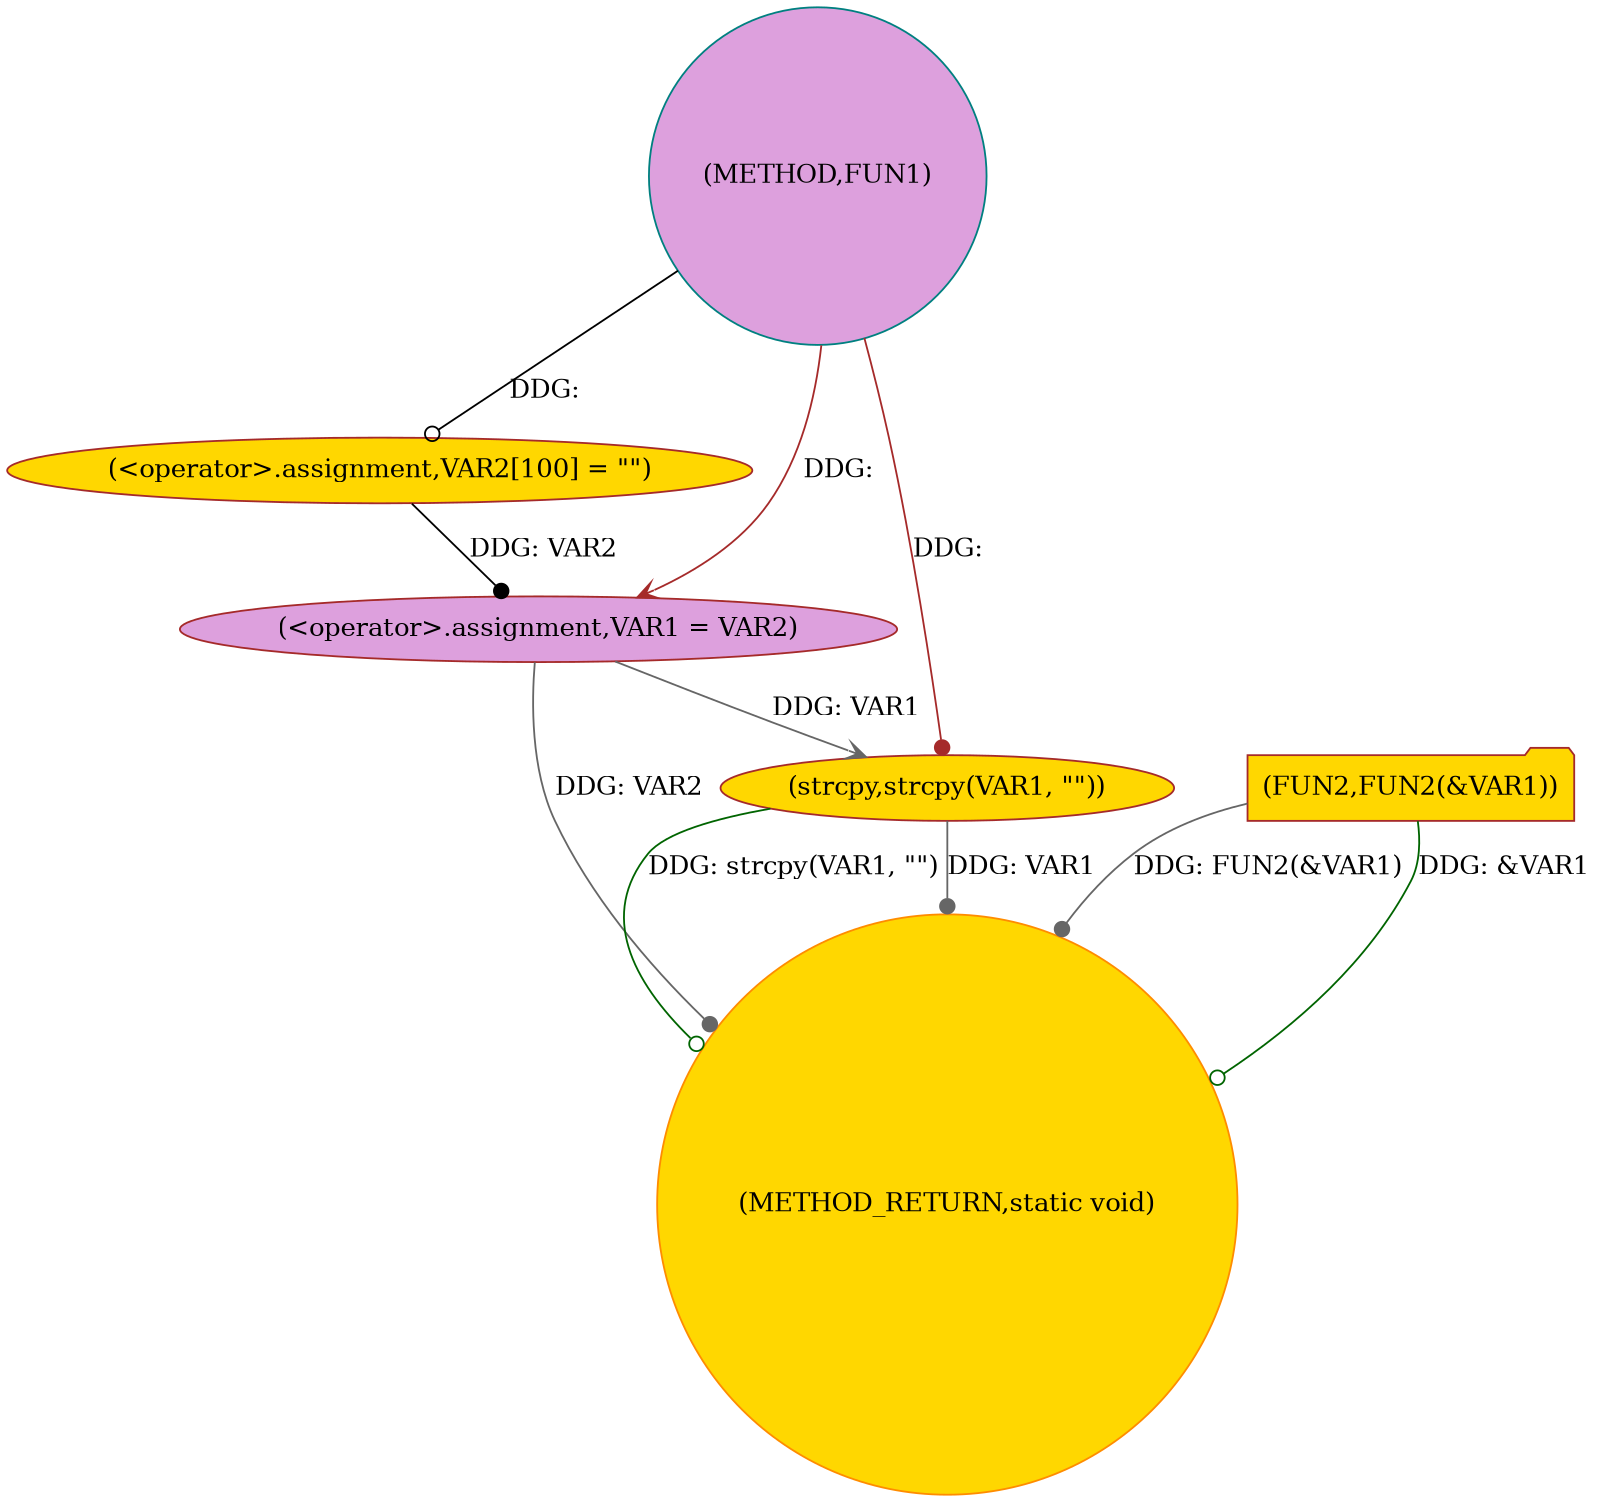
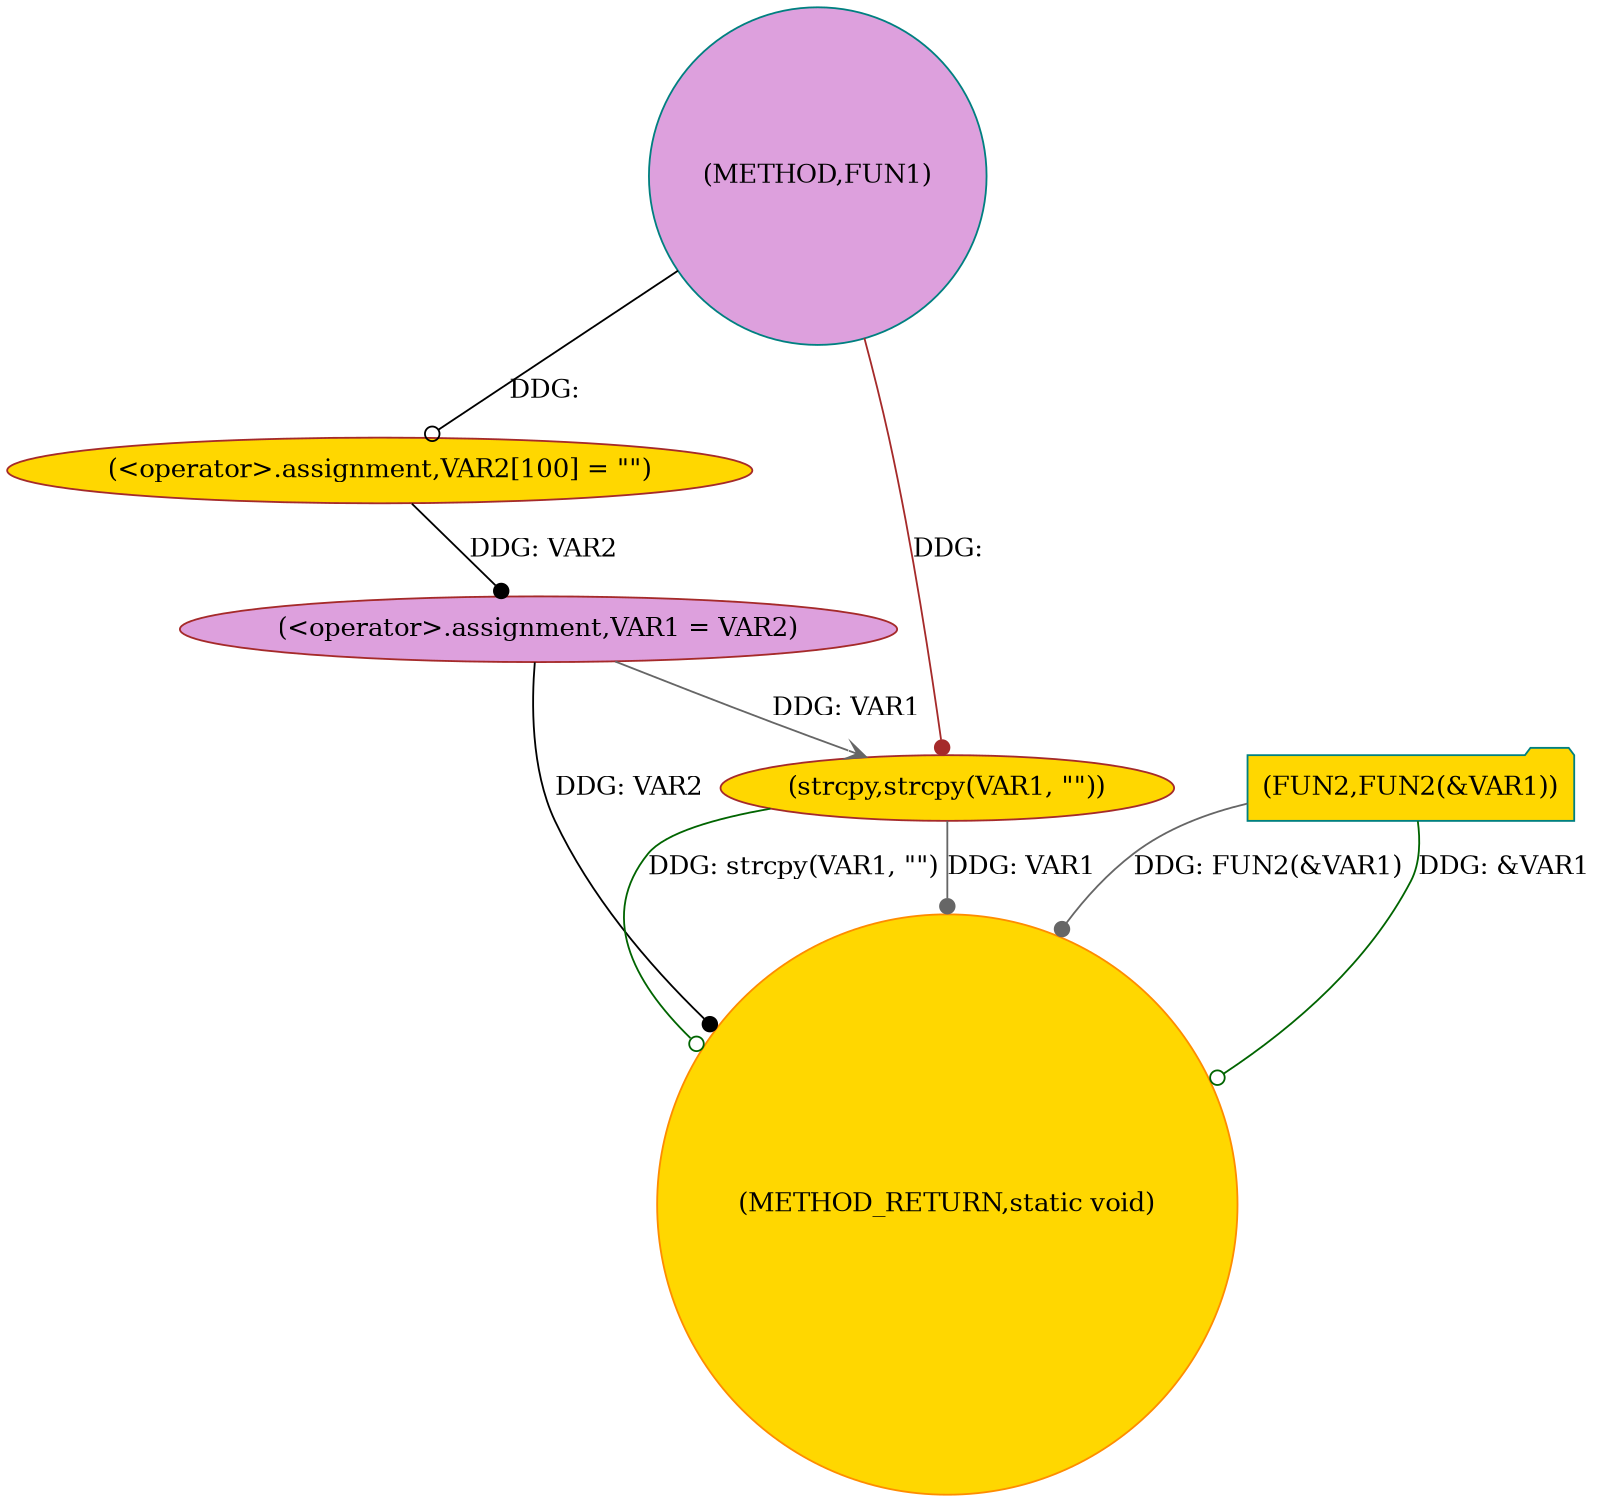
edge "(METHOD,FUN1)" -> "(<operator>.assignment,VAR1 = VAR2)": removed, label "DDG:"
node "(FUN2,FUN2(&VAR1))": color brown -> teal
edge "(<operator>.assignment,VAR1 = VAR2)" -> "(METHOD_RETURN,static void)": color gray40 -> black
